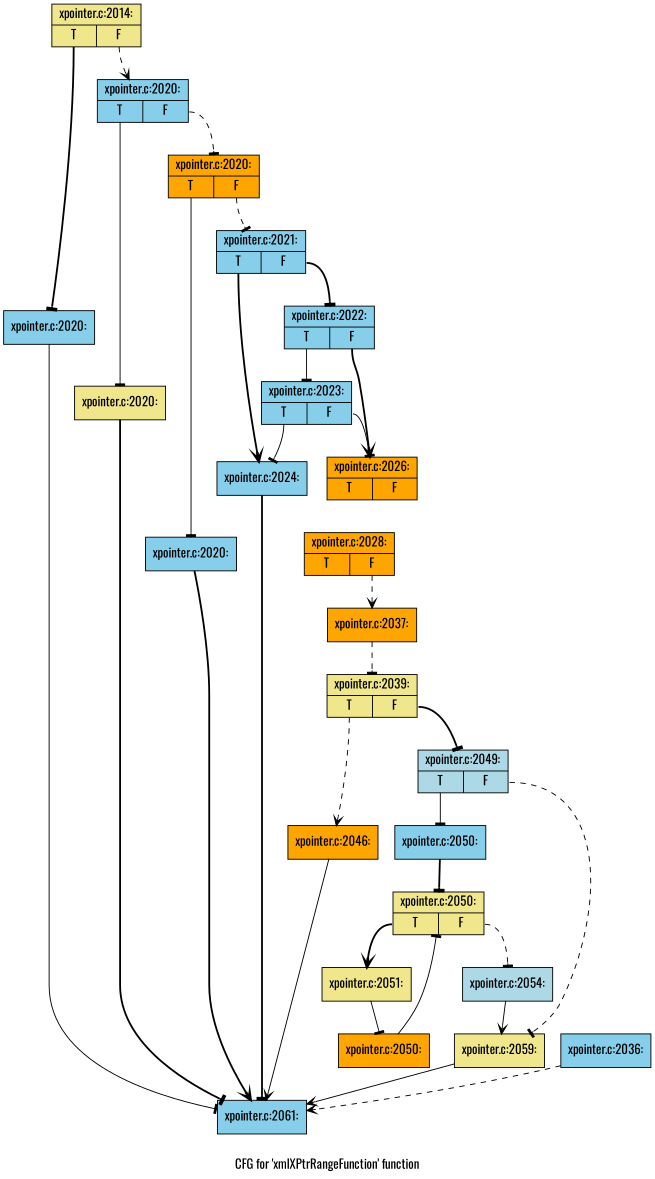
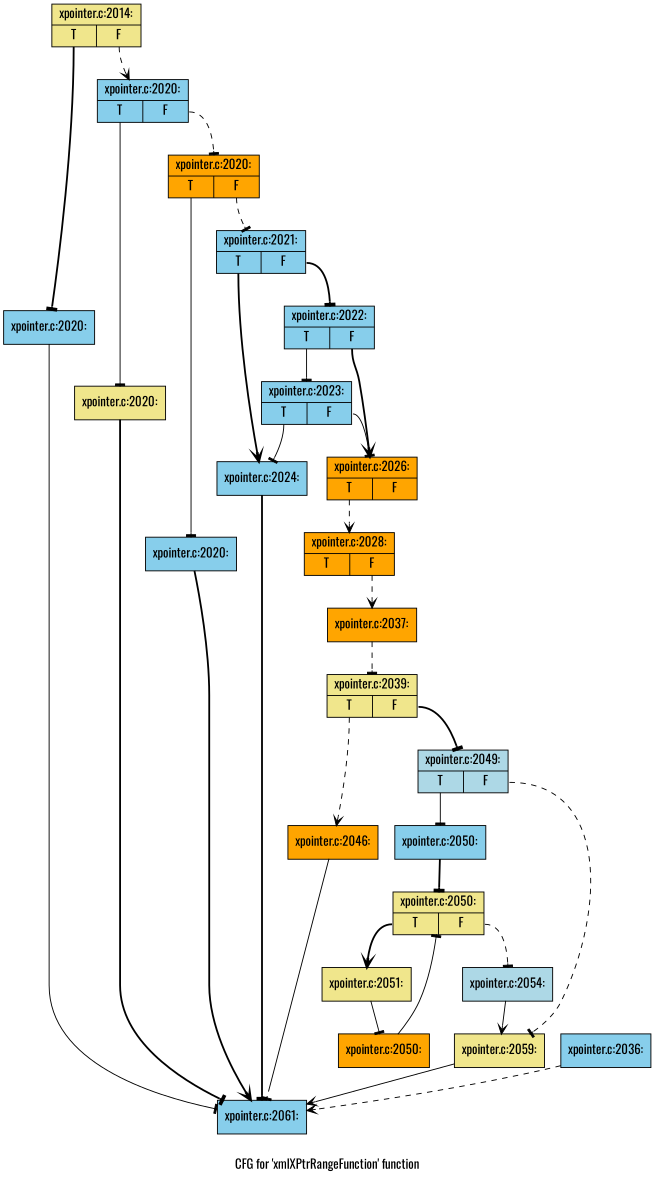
edge "xpointer.c:2026:" -> "xpointer.c:2028:": added
edge "xpointer.c:2046:" -> "xpointer.c:2061:": arrowhead vee -> tee
